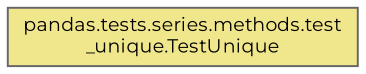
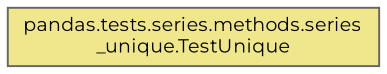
node "pandas.tests.series.methods.test _unique.TestUnique": label "pandas.tests.series.methods.test _unique.TestUnique" -> "pandas.tests.series.methods.series _unique.TestUnique"
